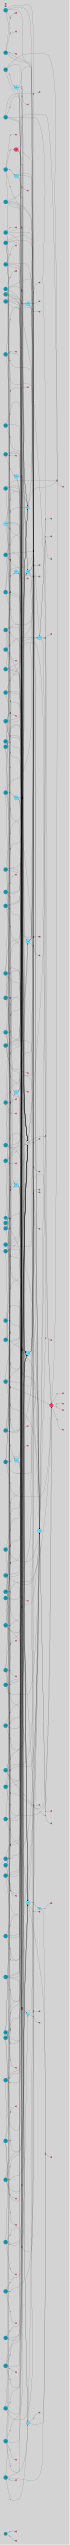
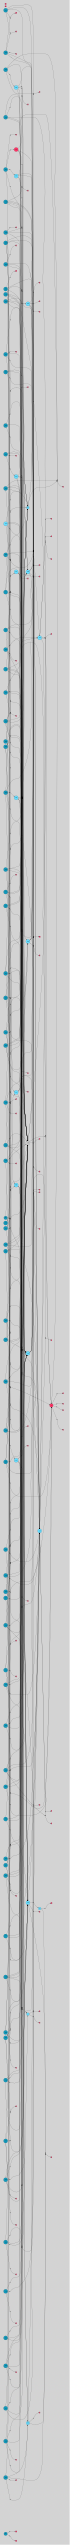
node "T692": added
